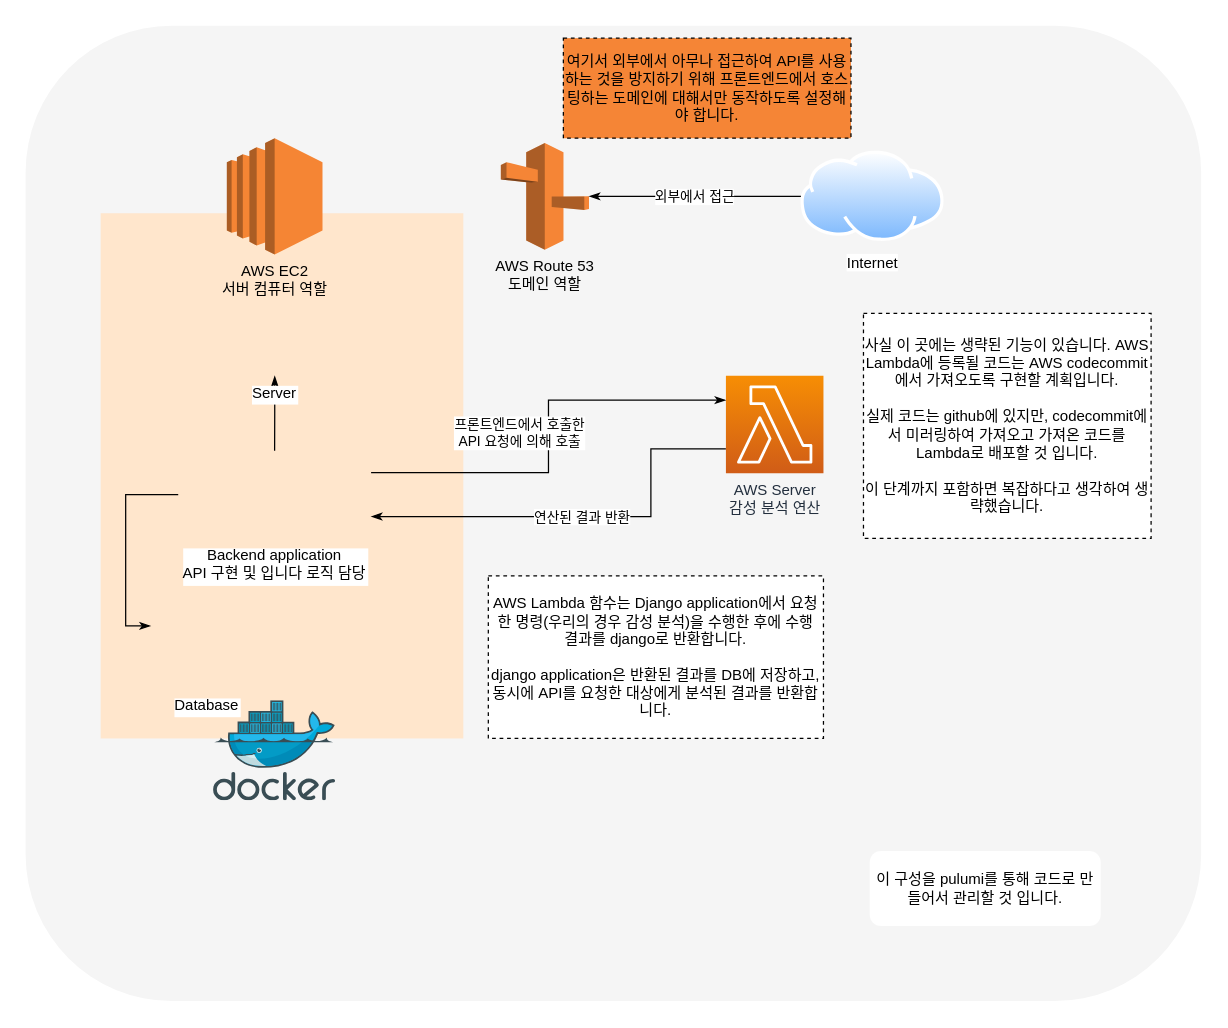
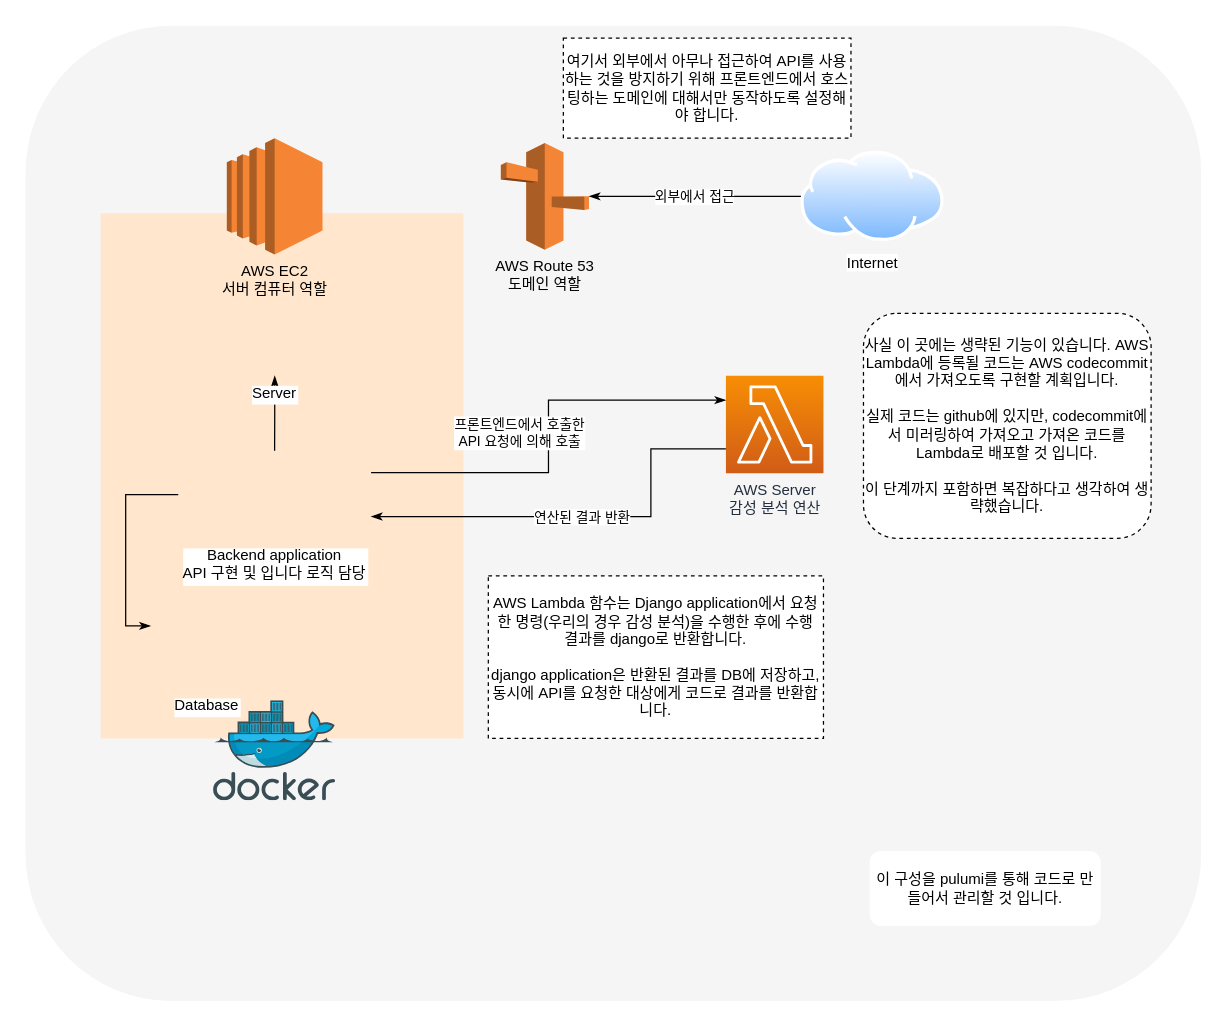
node "여기서 외부에서 아무나 접근하여 API를 사용하는 것을 방지하기 위해 프론트엔드에서 호스팅하는 도메인에 대해서만 동작하도록 설정해야 합니다.": fillcolor #f58536 -> #ffffff
node "사실 이 곳에는 생략된 기능이 있습니다. AWS Lambda에 등록될 코드는 AWS codecommit에서 가져오도록 구현할 계획입니다. 실제 코드는 github에 있지만, codecommit에서 미러링하여 가져오고 가져온 코드를 Lambda로 배포할 것 입니다. 이 단계까지 포함하면 복잡하다고 생각하여 생략했습니다.": shape rectangle -> rounded rectangle
node "AWS Lambda 함수는 Django application에서 요청한 명령(우리의 경우 감성 분석)을 수행한 후에 수행 결과를 django로 반환합니다. django application은 반환된 결과를 DB에 저장하고, 동시에 API를 요청한 대상에게 분석된 결과를 반환합니다.": label "AWS Lambda 함수는 Django application에서 요청한 명령(우리의 경우 감성 분석)을 수행한 후에 수행 결과를 django로 반환합니다. django application은 반환된 결과를 DB에 저장하고, 동시에 API를 요청한 대상에게 분석된 결과를 반환합니다." -> "AWS Lambda 함수는 Django application에서 요청한 명령(우리의 경우 감성 분석)을 수행한 후에 수행 결과를 django로 반환합니다. django application은 반환된 결과를 DB에 저장하고, 동시에 API를 요청한 대상에게 코드로 결과를 반환합니다."
